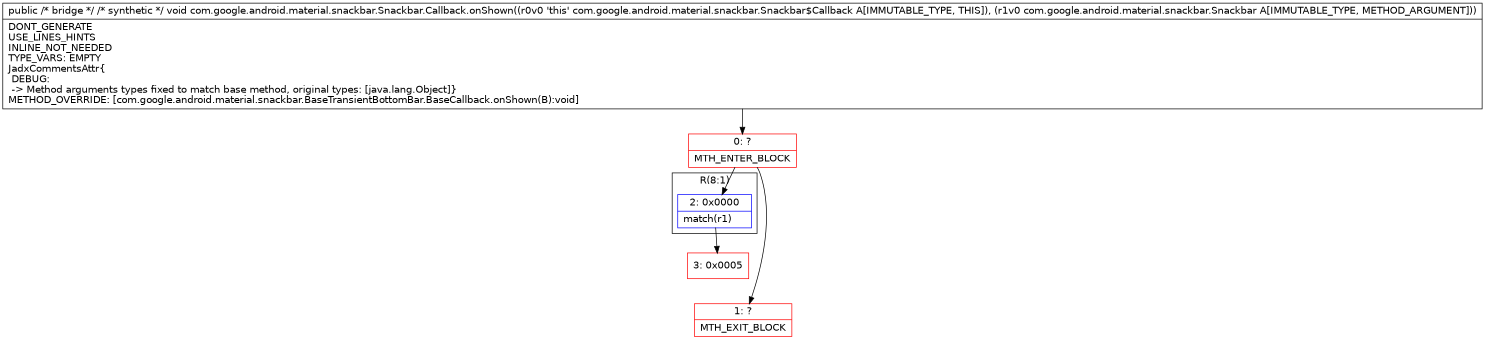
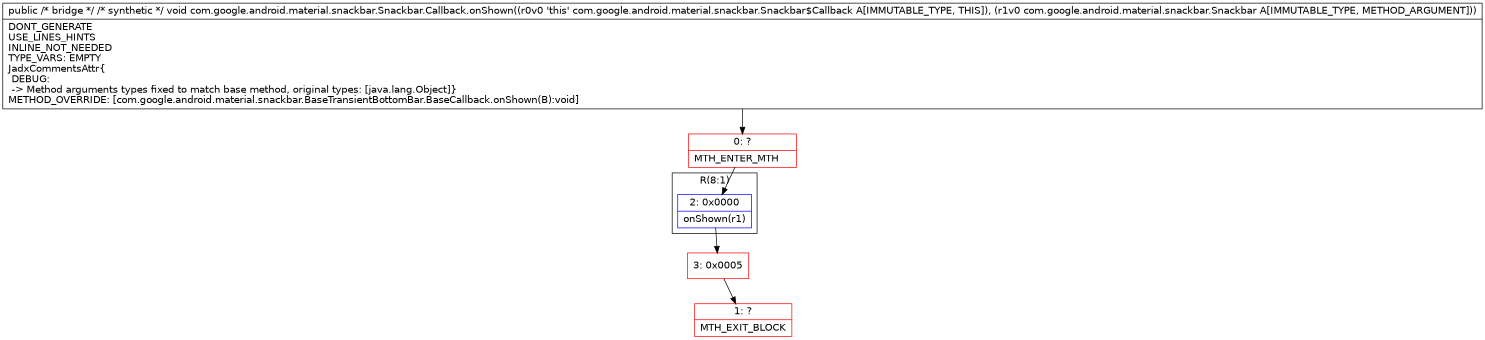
node "0: ?": text "MTH_ENTER_BLOCK" -> "MTH_ENTER_MTH"
node "2: 0x0000": text "match(r1)" -> "onShown(r1)"
edge "0: ?" -> "1: ?": now "3: 0x0005" -> "1: ?"
